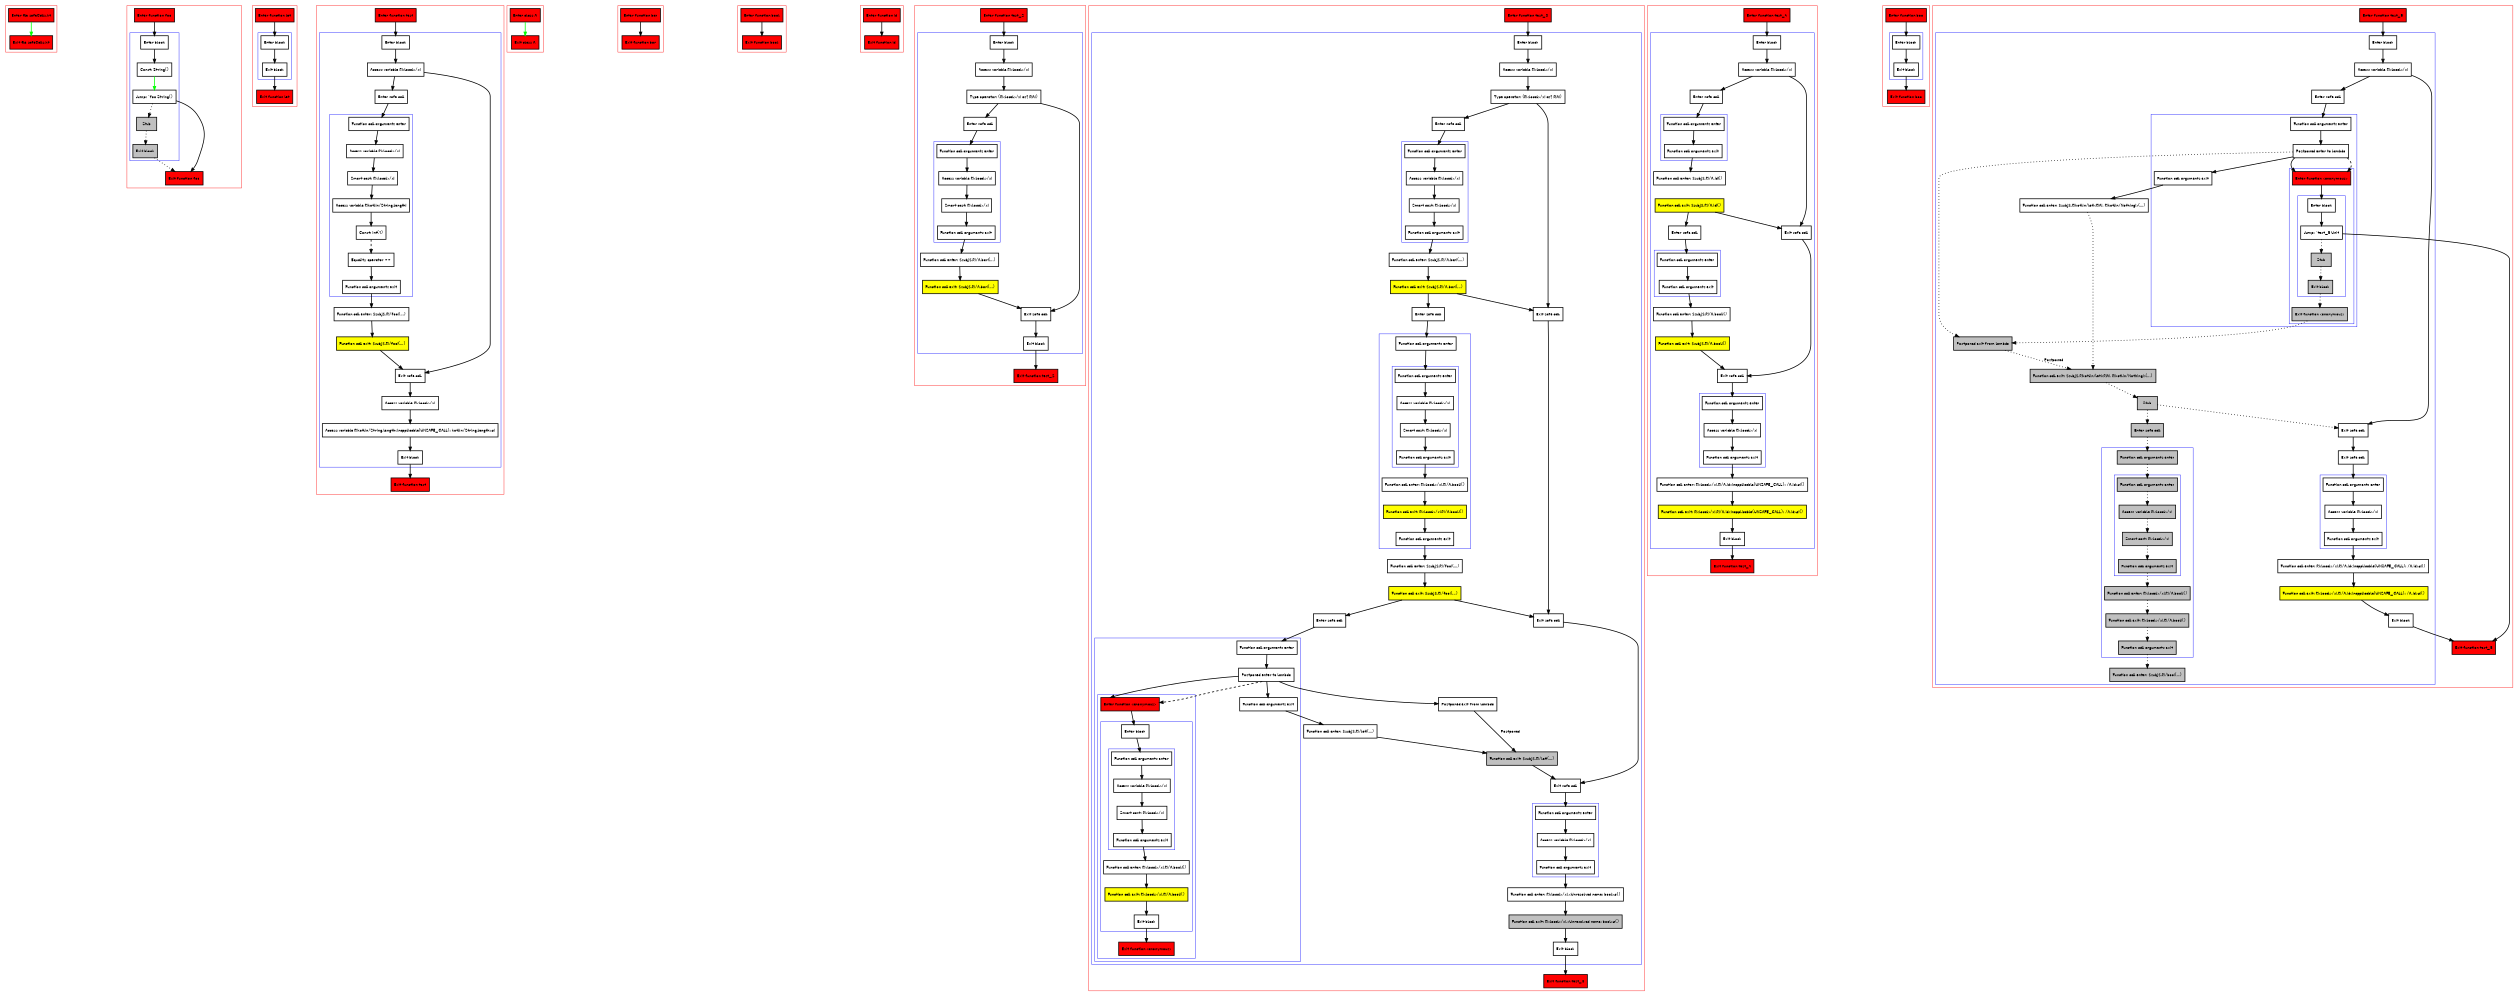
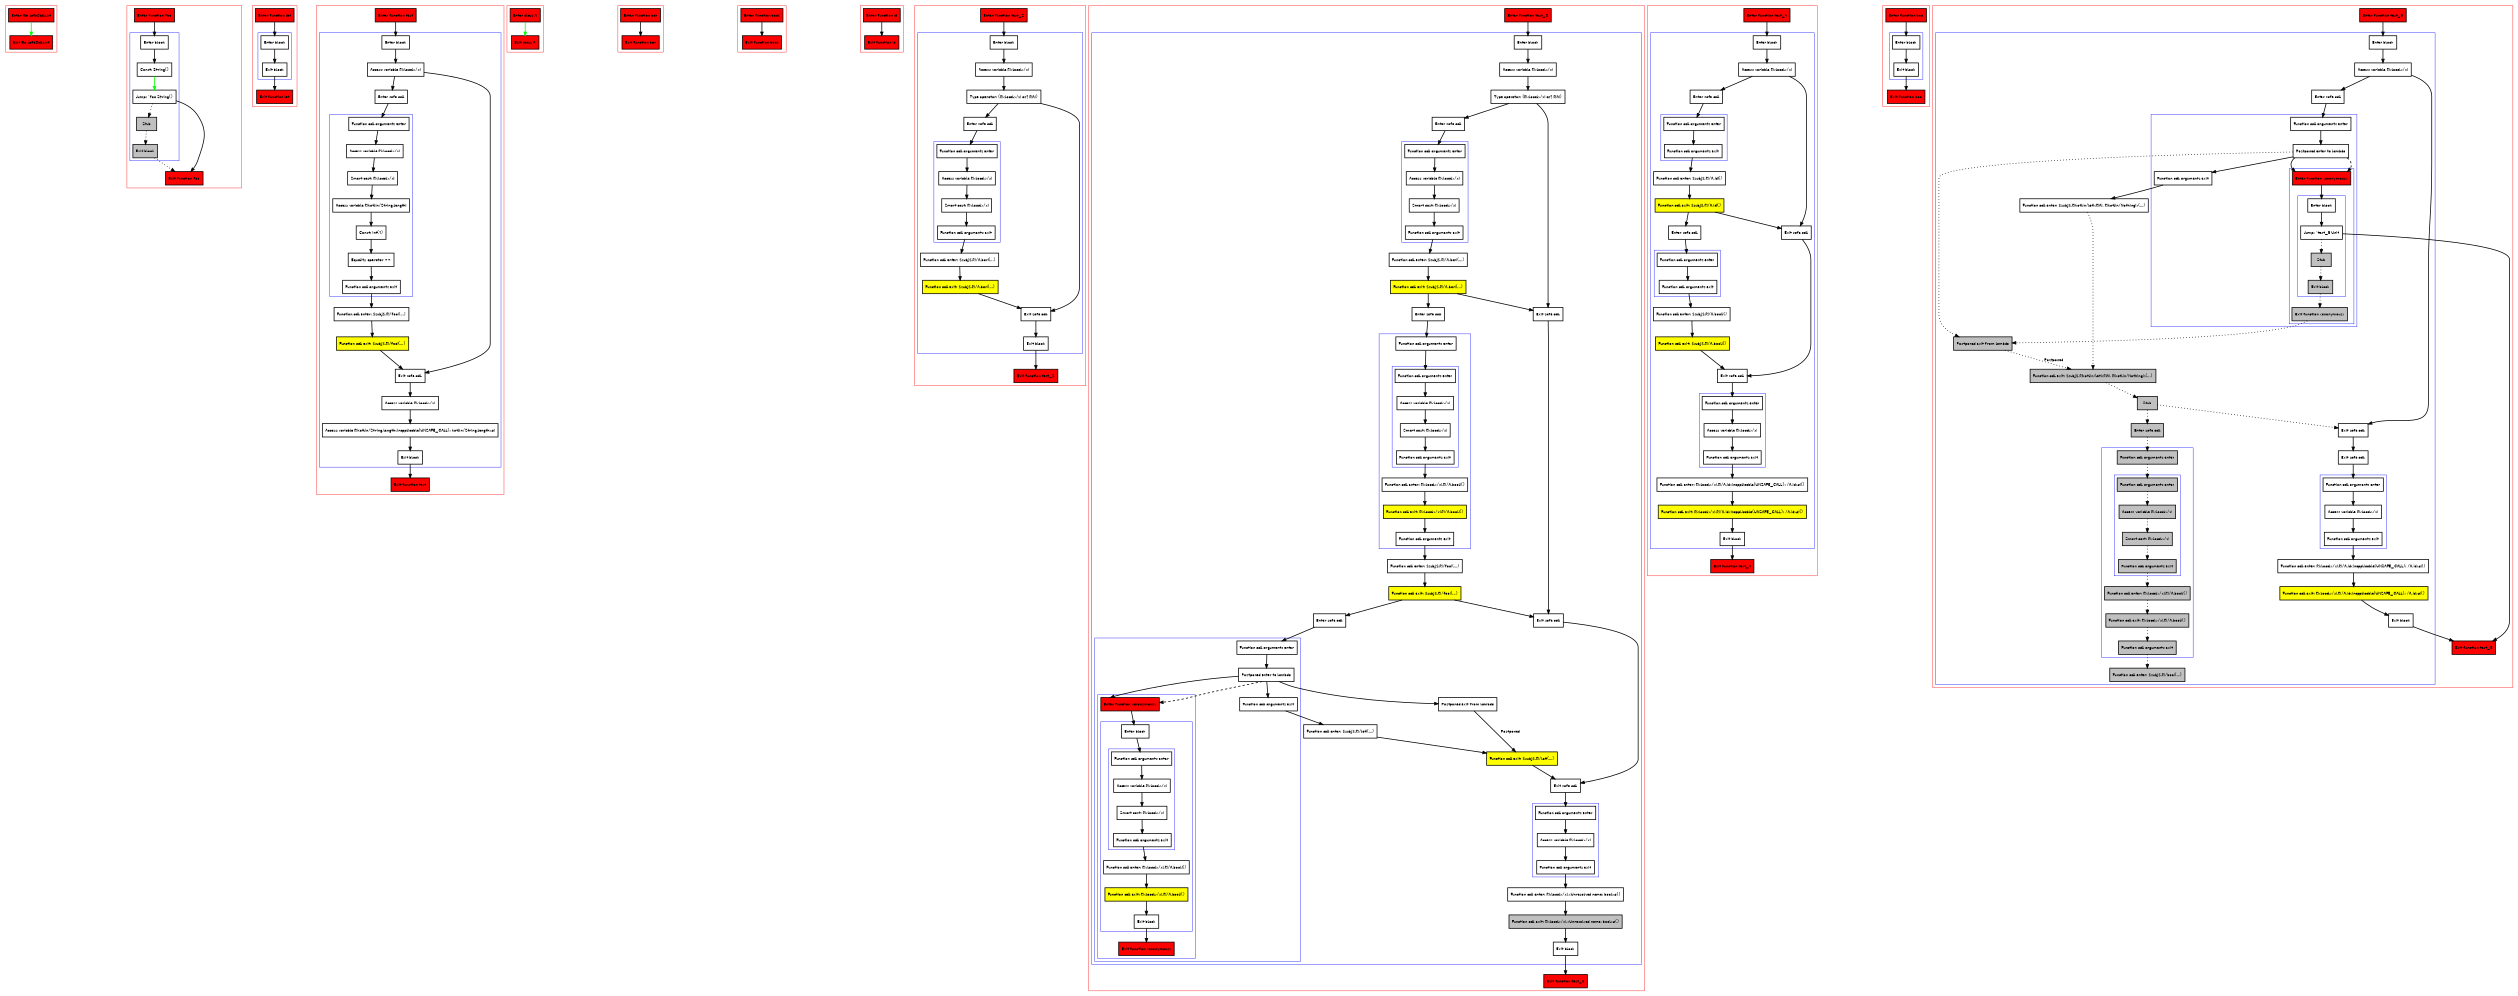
edge "Function call enter: $subj$.R|/A.id|()" -> "Function call exit: $subj$.R|/A.id|()": added
edge "Const: Int(1)" -> "Equality operator ==": style dashed -> solid
node "Function call exit: $subj$.R|/let|(...)": fillcolor gray -> yellow
